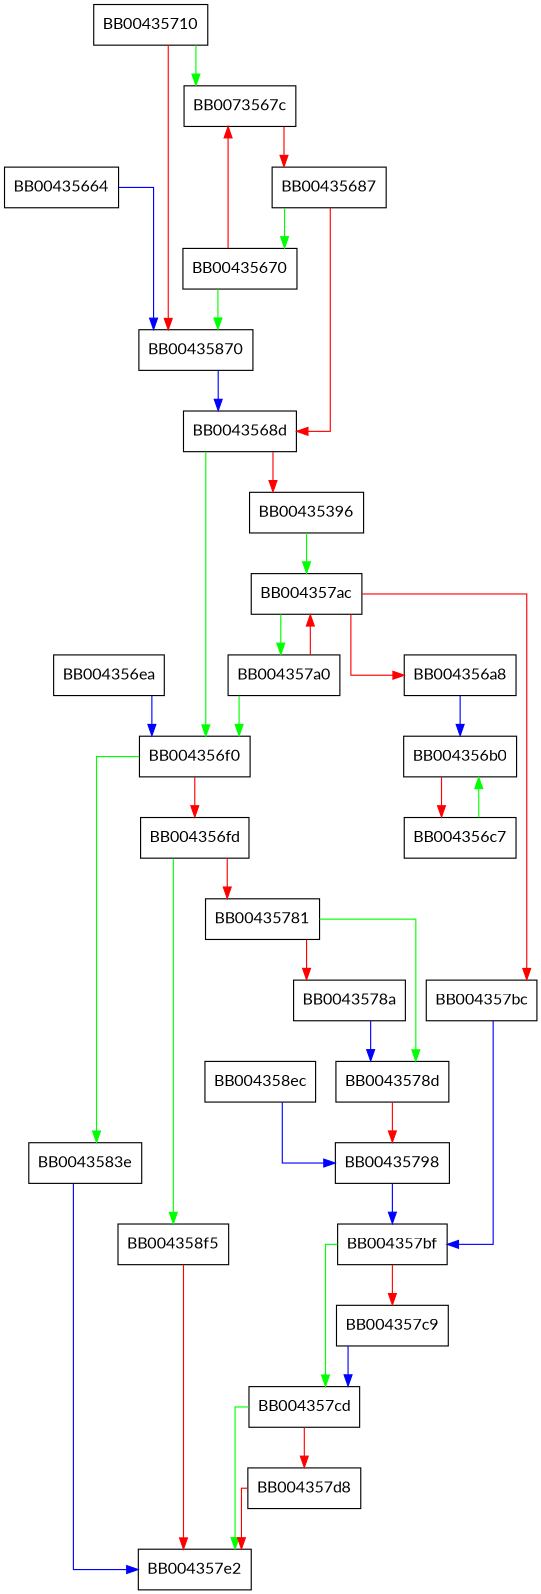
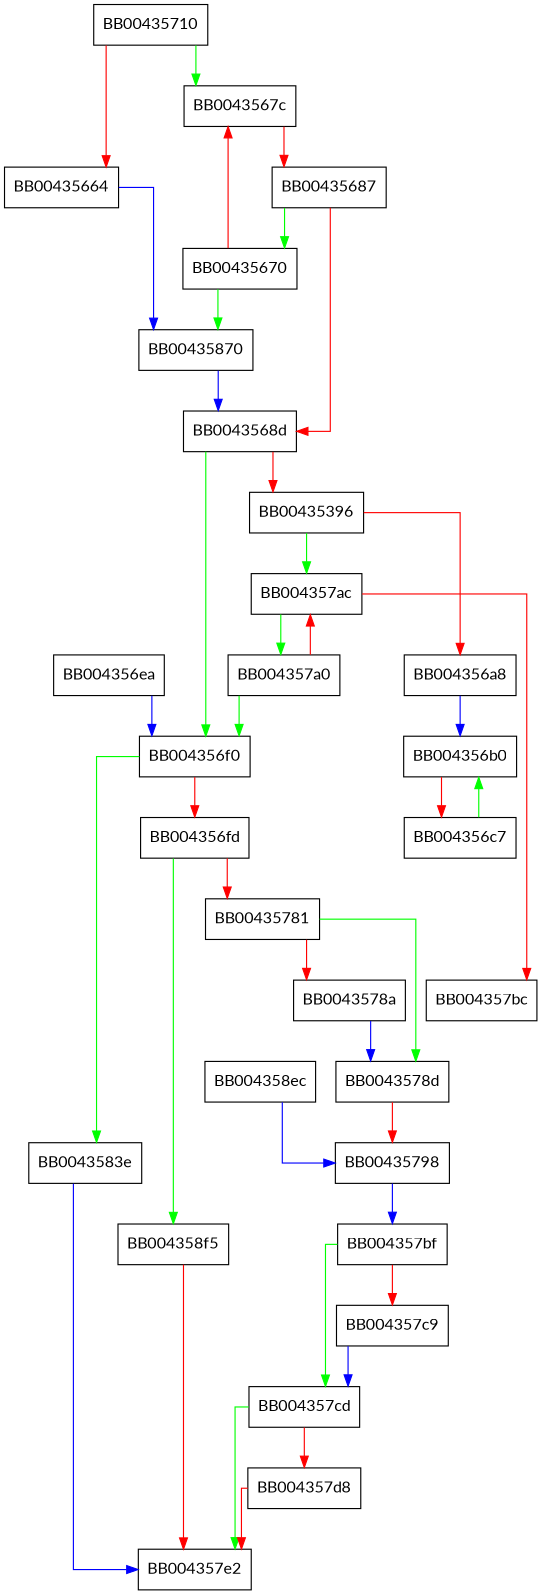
node "BB0073567c": label "BB0073567c" -> "BB0043567c"
edge "BB00435710" -> "BB00435870": now "BB00435710" -> "BB00435664"
edge "BB004357ac" -> "BB004356a8": now "BB00435396" -> "BB004356a8"
edge "BB004357bc" -> "BB004357bf": removed
